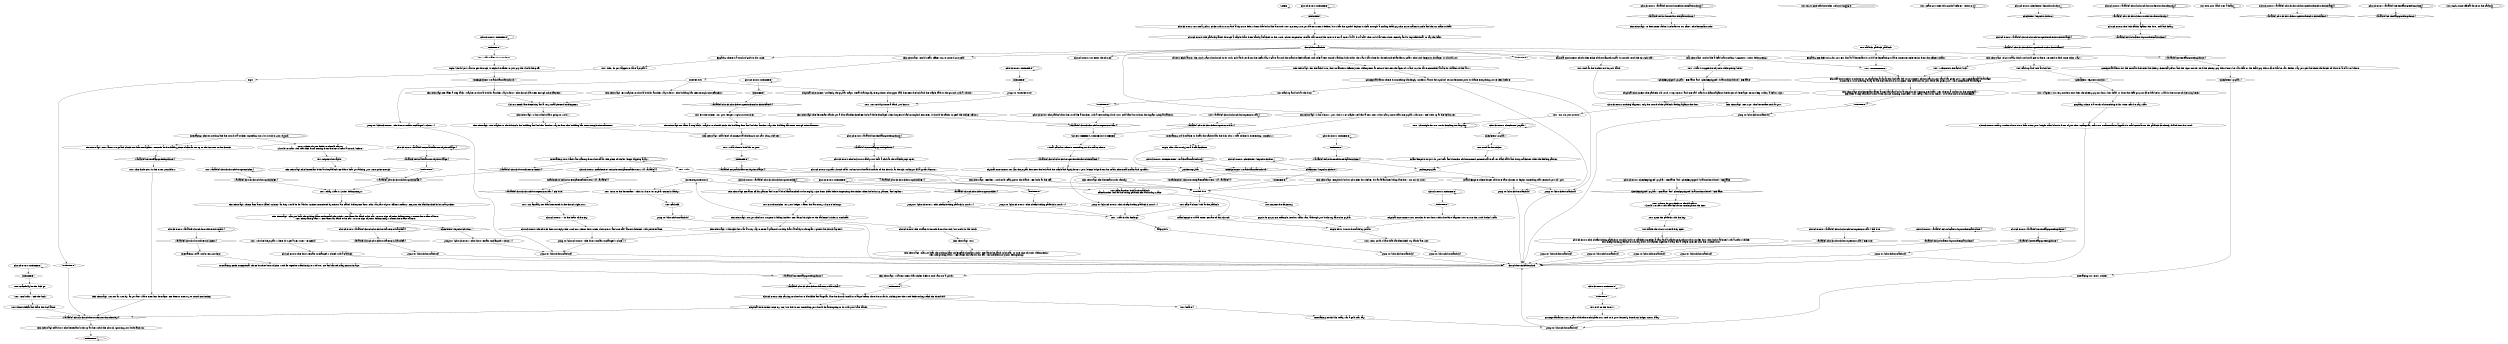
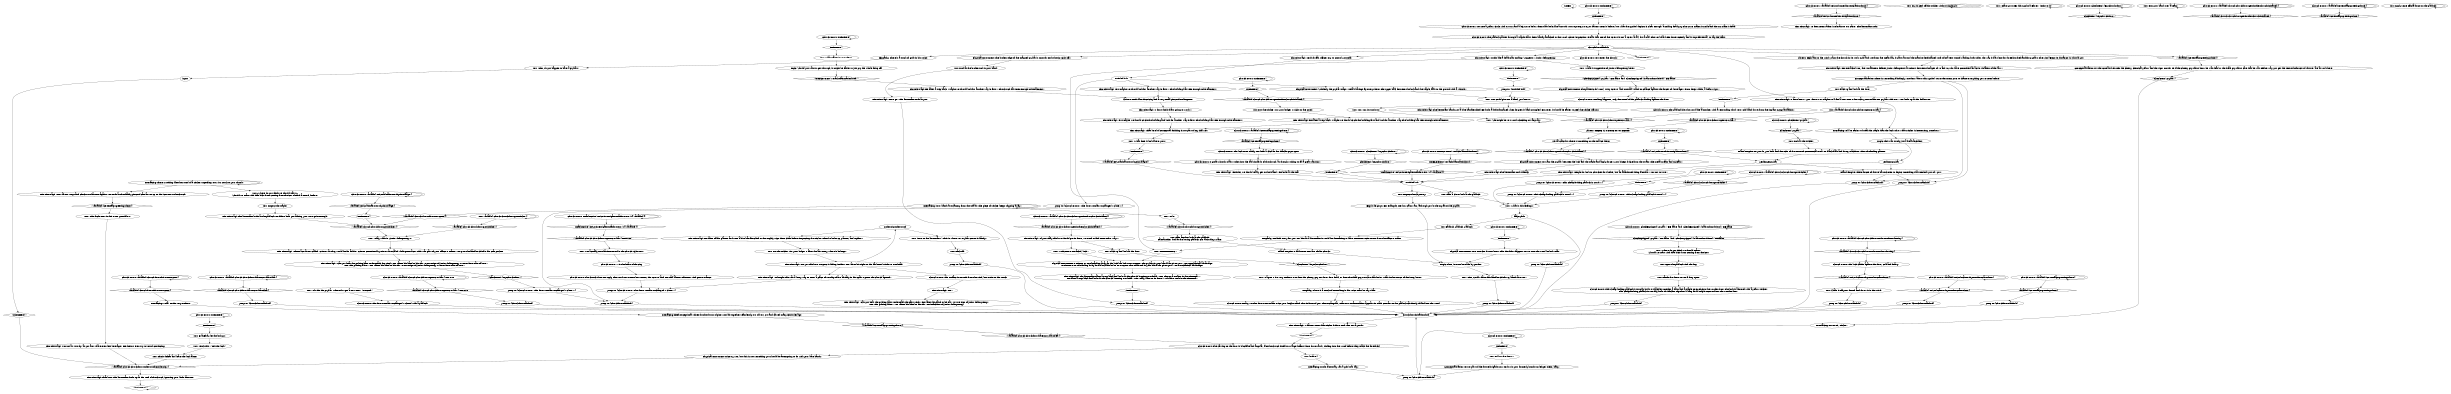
edge "failpryhub" -> "You: Padlock, padlock, padlock!": added
node "You: Shake it off your thumb and throw it in the wind.": added
